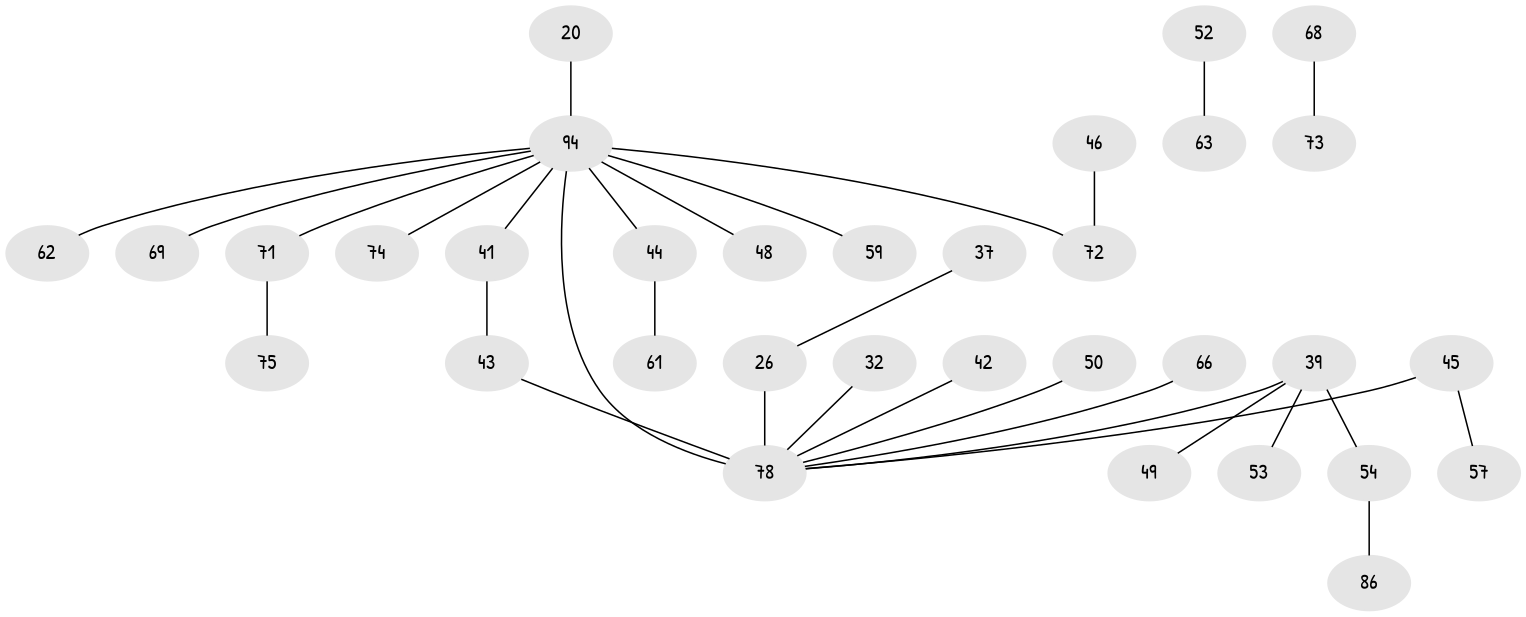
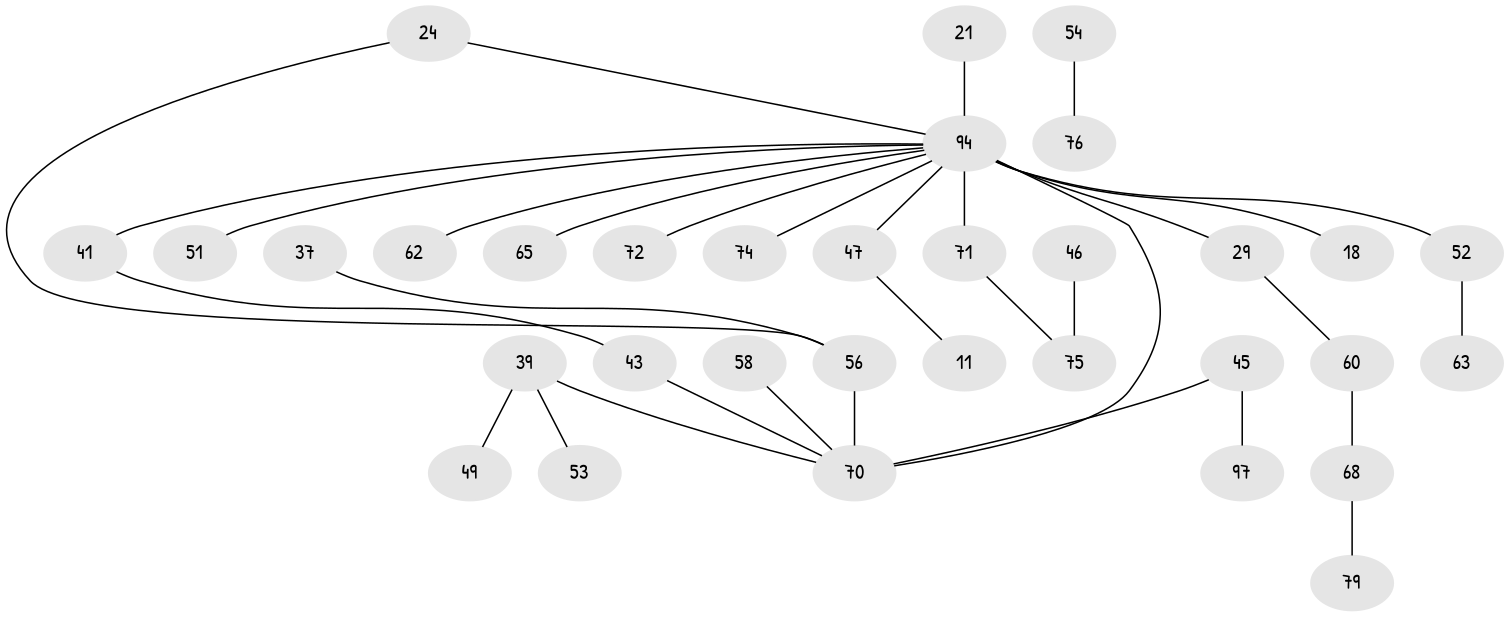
node "24": added
node "20": label "20" -> "21"
node "73": label "73" -> "79"
edge "46" -- "72": now "46" -- "75"
edge "94" -- "52": added
node "69": label "69" -> "65"
node "51": added
node "44": label "44" -> "47"
node "48": label "48" -> "18"
node "59": label "59" -> "29"
node "61": label "61" -> "11"
node "26": label "26" -> "56"
node "32": removed
node "42": removed
node "50": label "50" -> "58"
node "66": removed
node "60": added
edge "39" -- "54": removed
node "78": label "78" -> "70"
node "57": label "57" -> "97"
node "86": label "86" -> "76"
